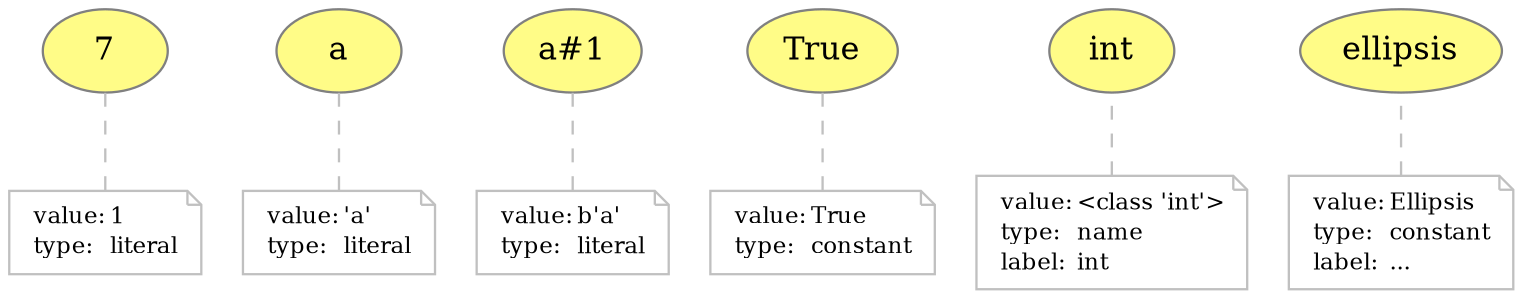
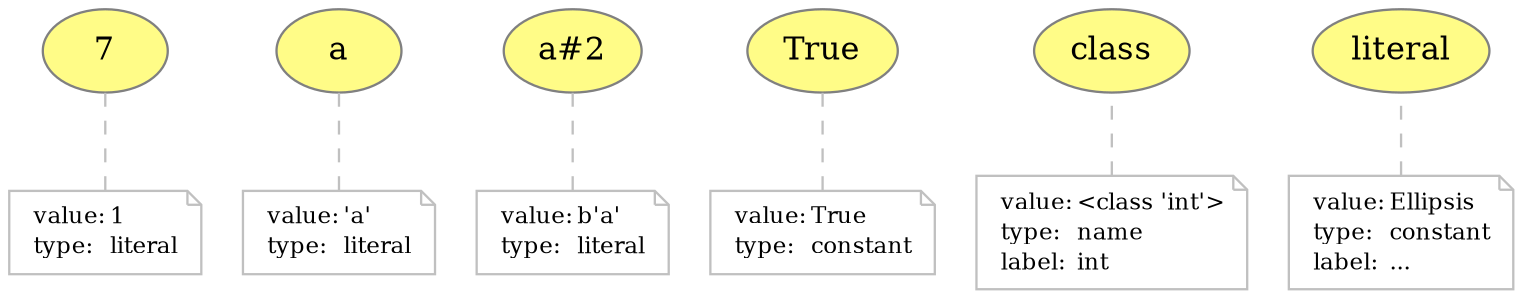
node "a#1": label "a#1" -> "a#2"
node "int": label "int" -> "class"
node "ellipsis": label "ellipsis" -> "literal"
